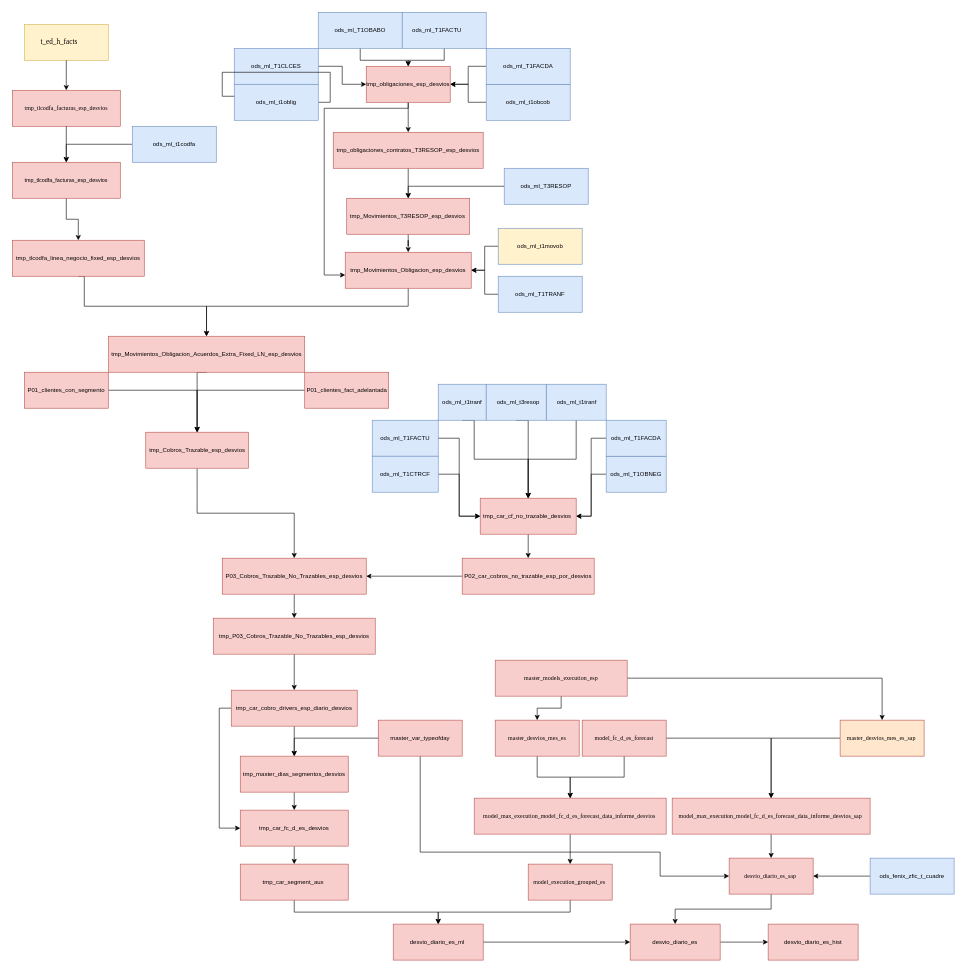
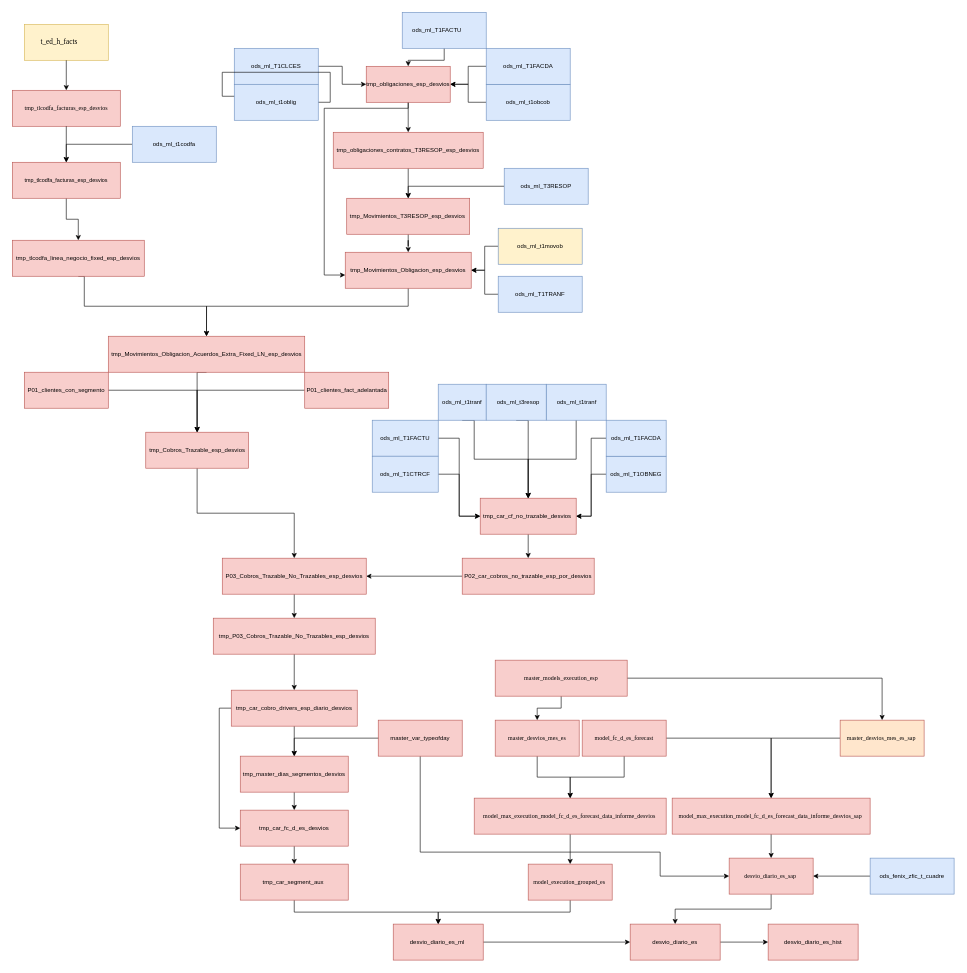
node "ods_ml_T1OBABO": removed
edge "ods_ml_T1OBABO" -> "tmp_obligaciones_esp_desvios": removed
